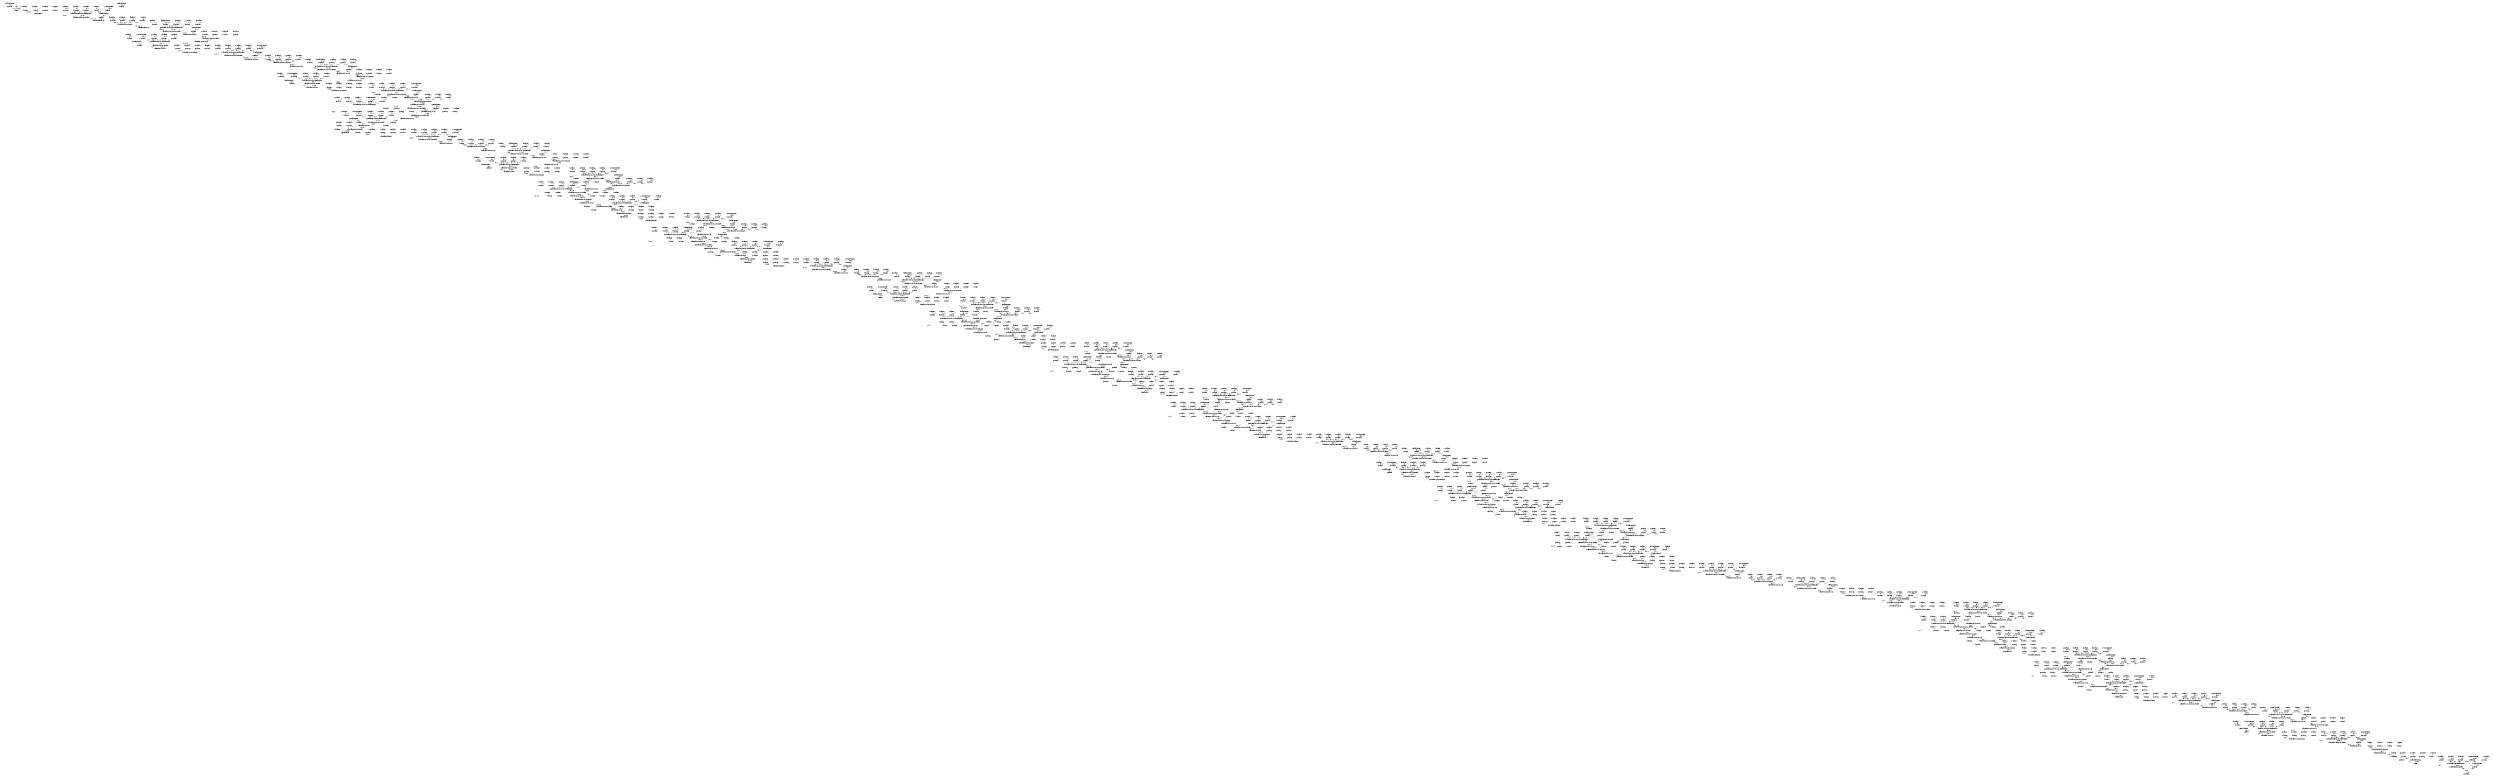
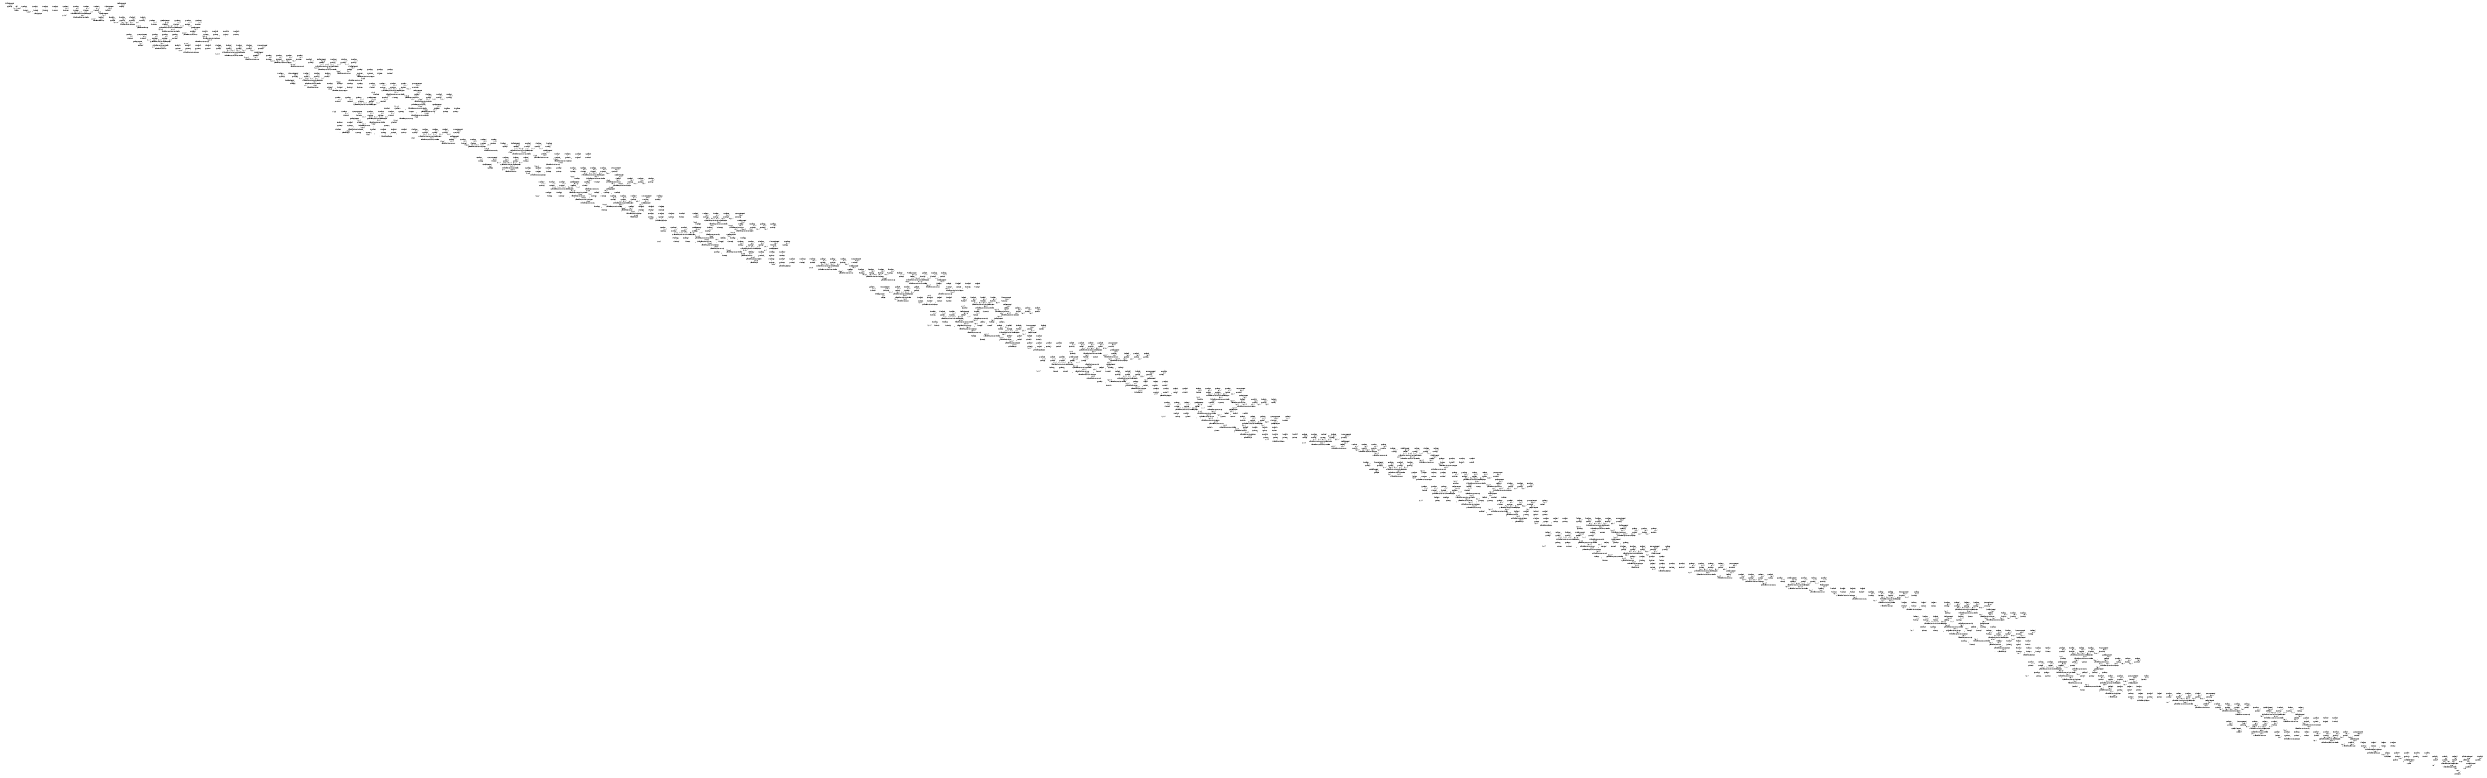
edge "732 Constant_8554" -> "731 Convert_8555": now "732 Constant_8554" -> "733 Convert_8553"
